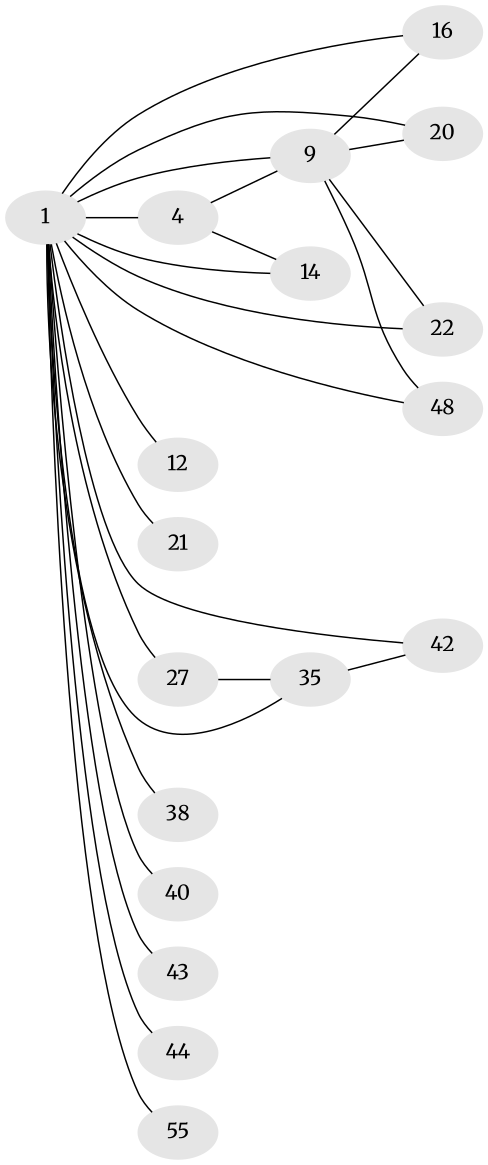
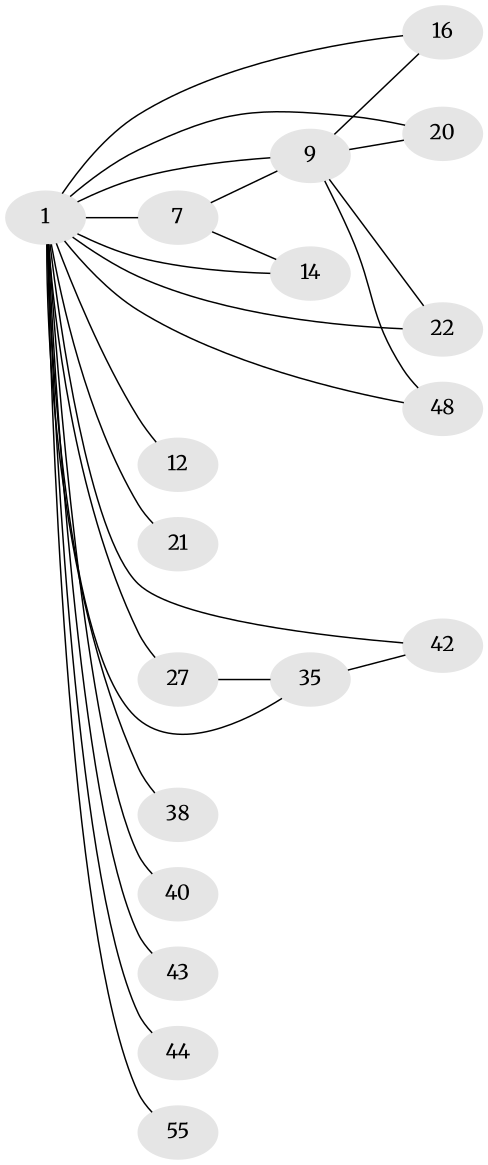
node "4": label "4" -> "7"
